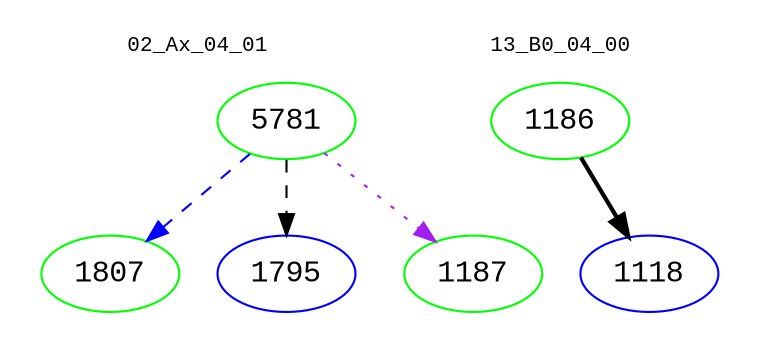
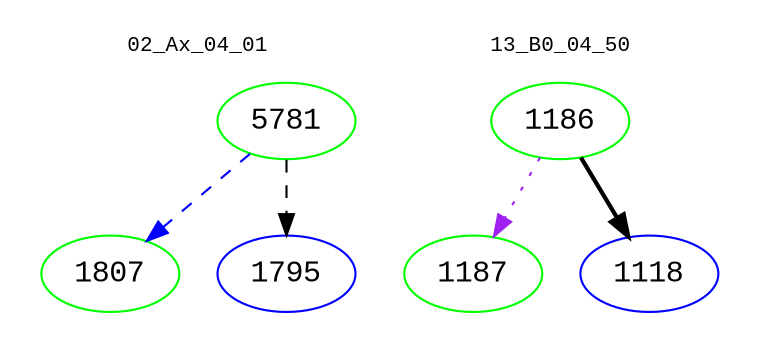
cluster "13_B0_04_00": label "13_B0_04_00" -> "13_B0_04_50"
edge "5781" -> "1187": now "1186" -> "1187"
